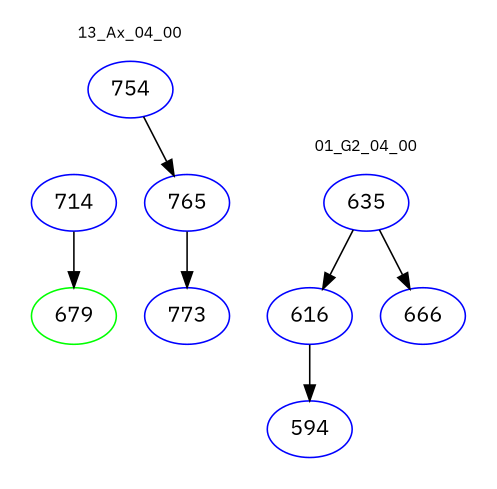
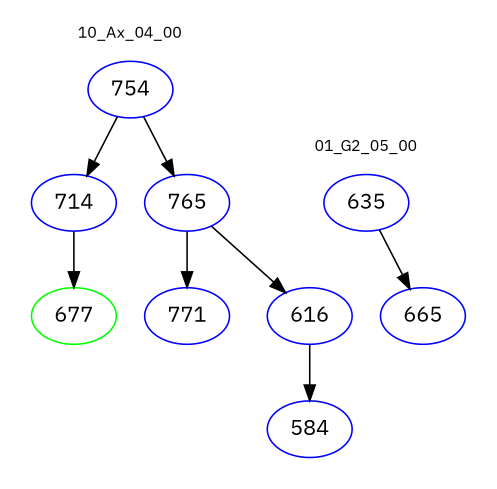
cluster "13_Ax_04_00": label "13_Ax_04_00" -> "10_Ax_04_00"
edge "754" -> "714": added
cluster "01_G2_04_00": label "01_G2_04_00" -> "01_G2_05_00"
edge "635" -> "616": now "765" -> "616"
node "679": label "679" -> "677"
node "773": label "773" -> "771"
node "666": label "666" -> "665"
node "594": label "594" -> "584"
